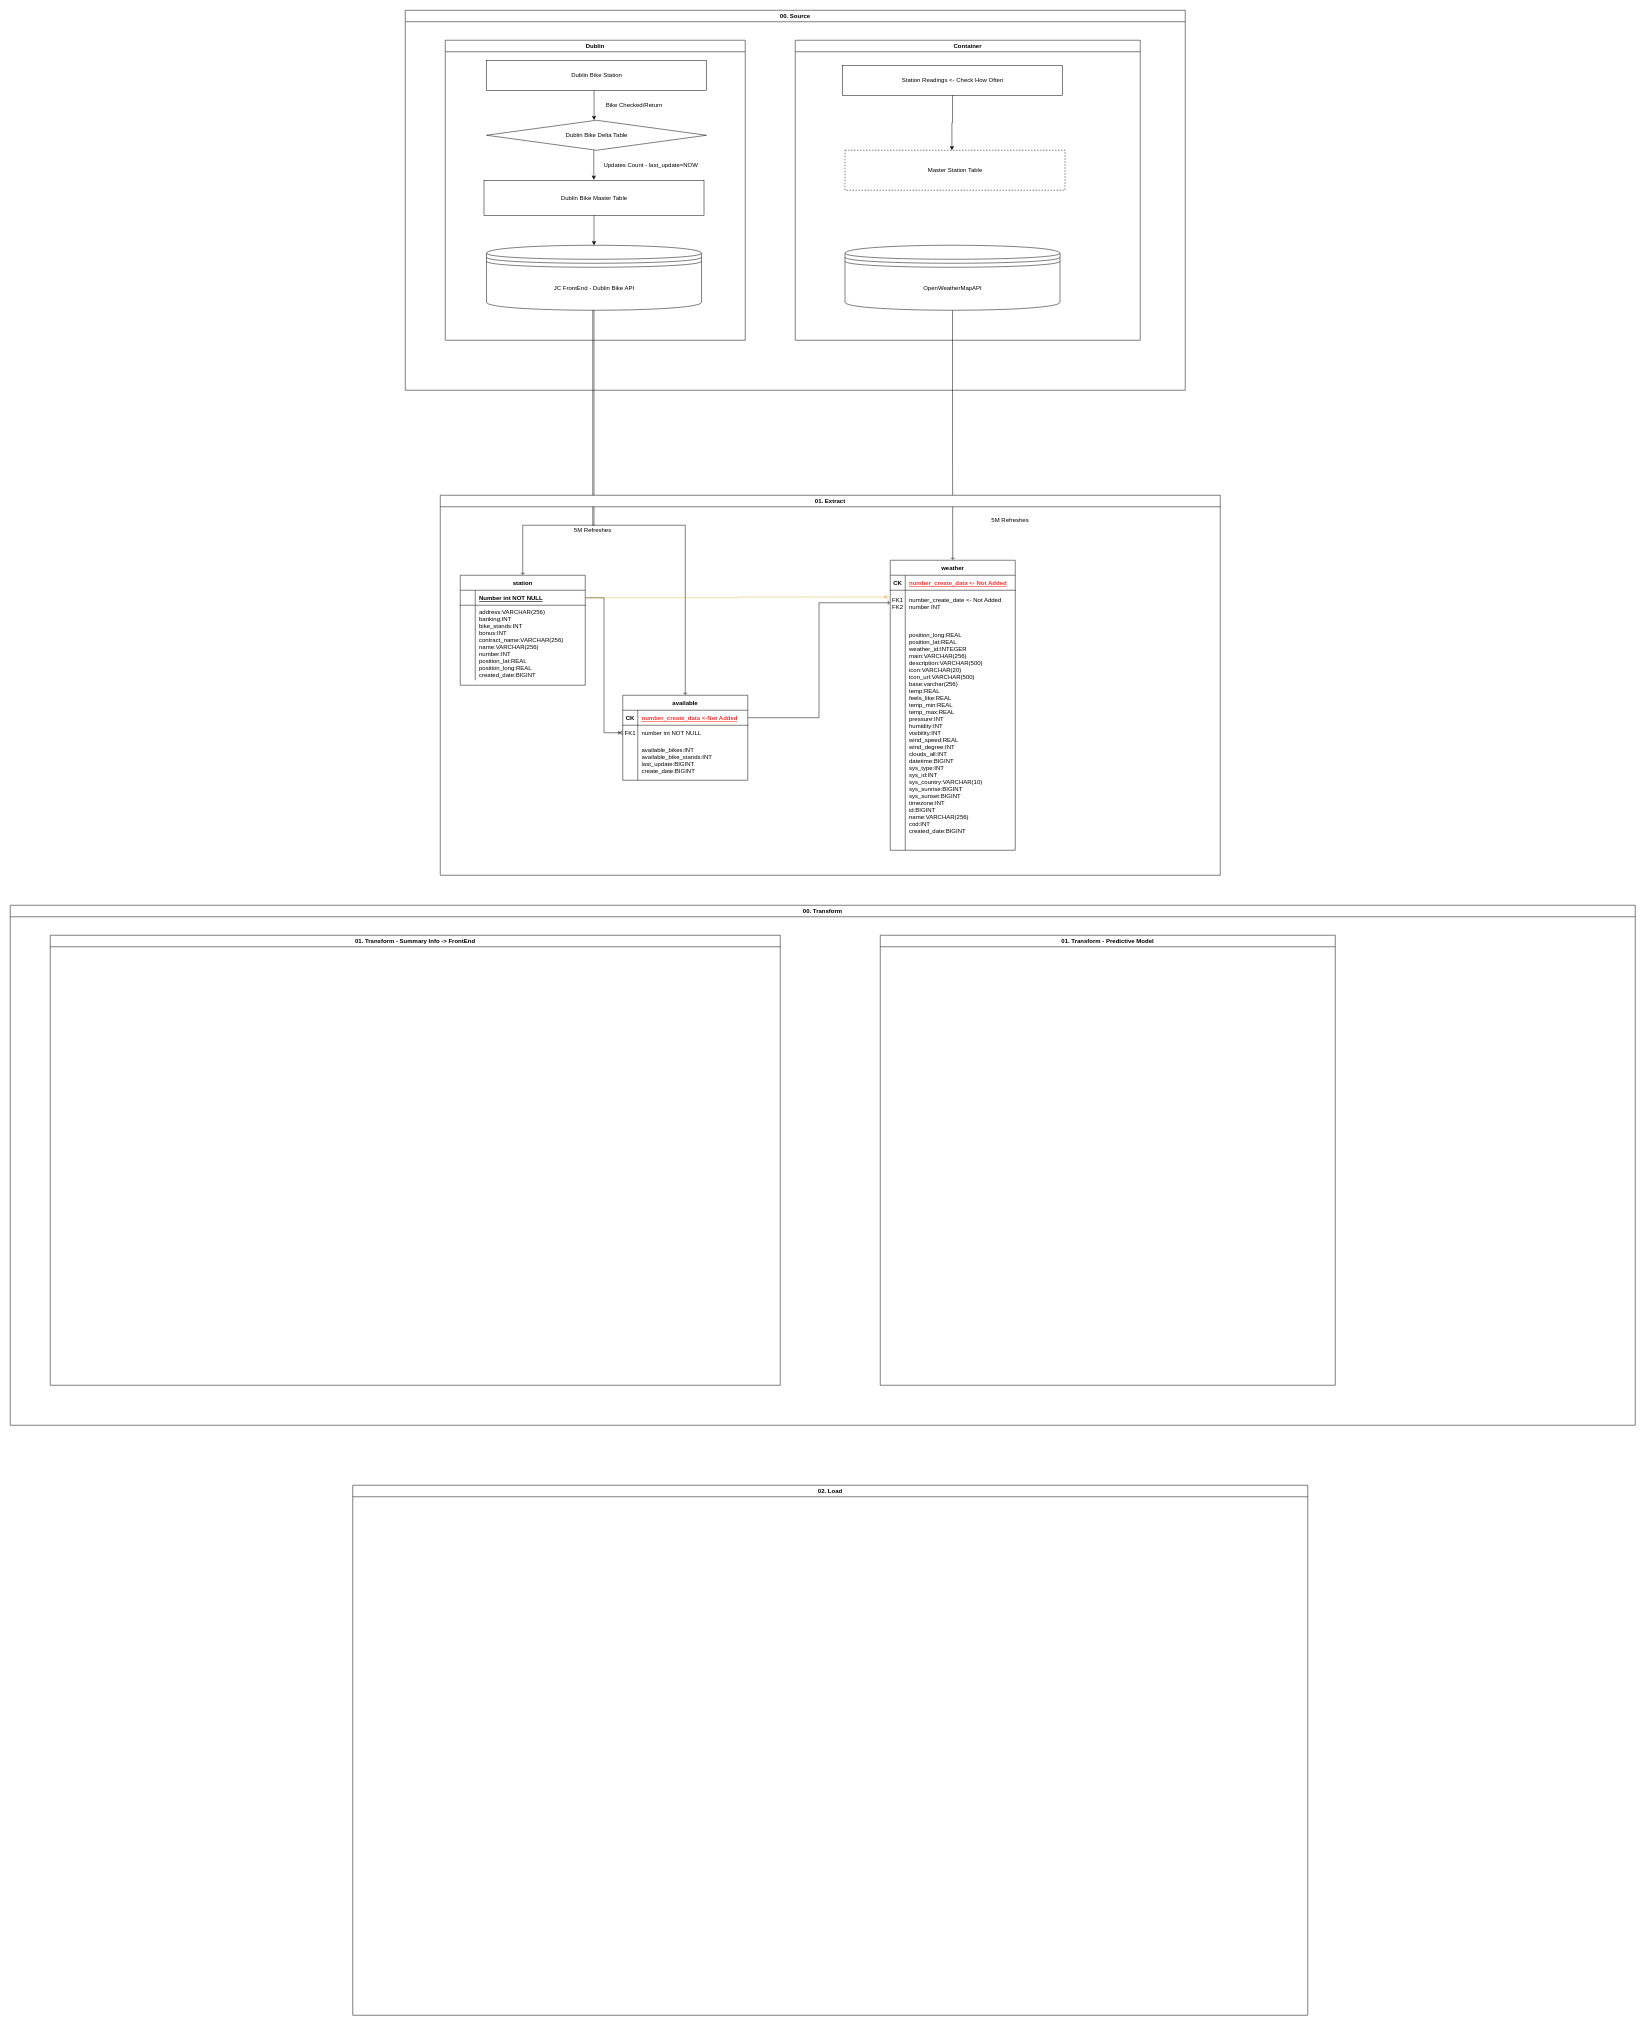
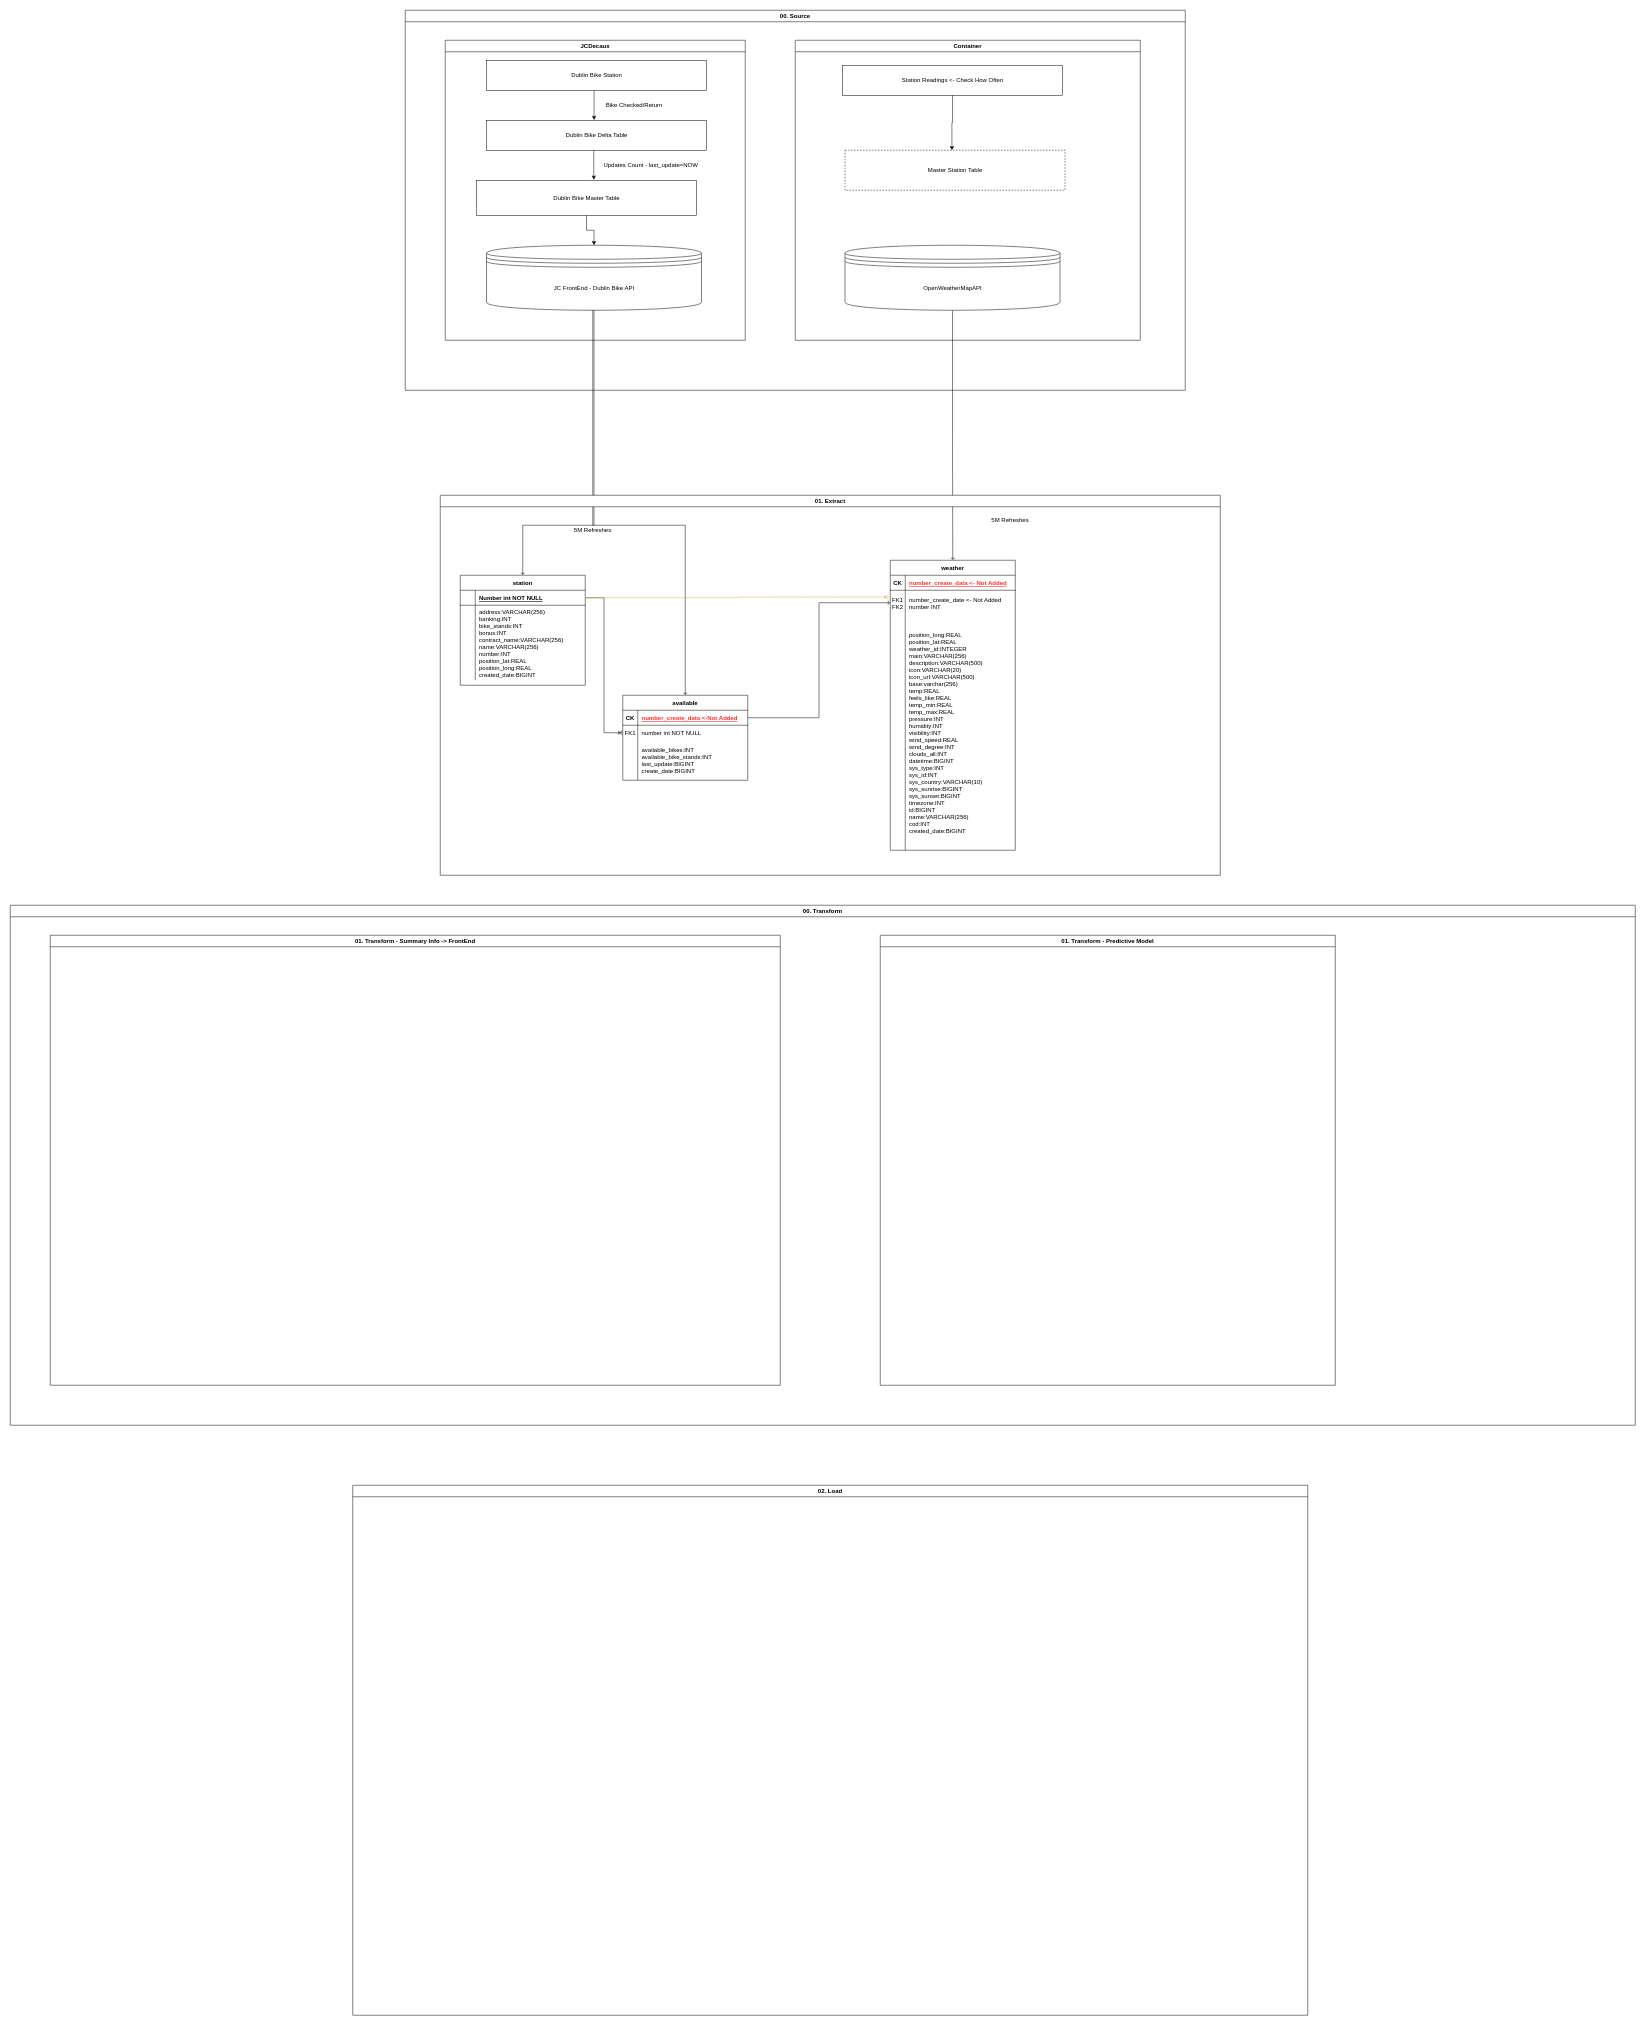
node "Dublin": label "Dublin" -> "JCDecaux"
node "Dublin Bike Delta Table": shape diamond -> rectangle
node "Dublin Bike Master Table": moved (594, 198) -> (587, 198)
